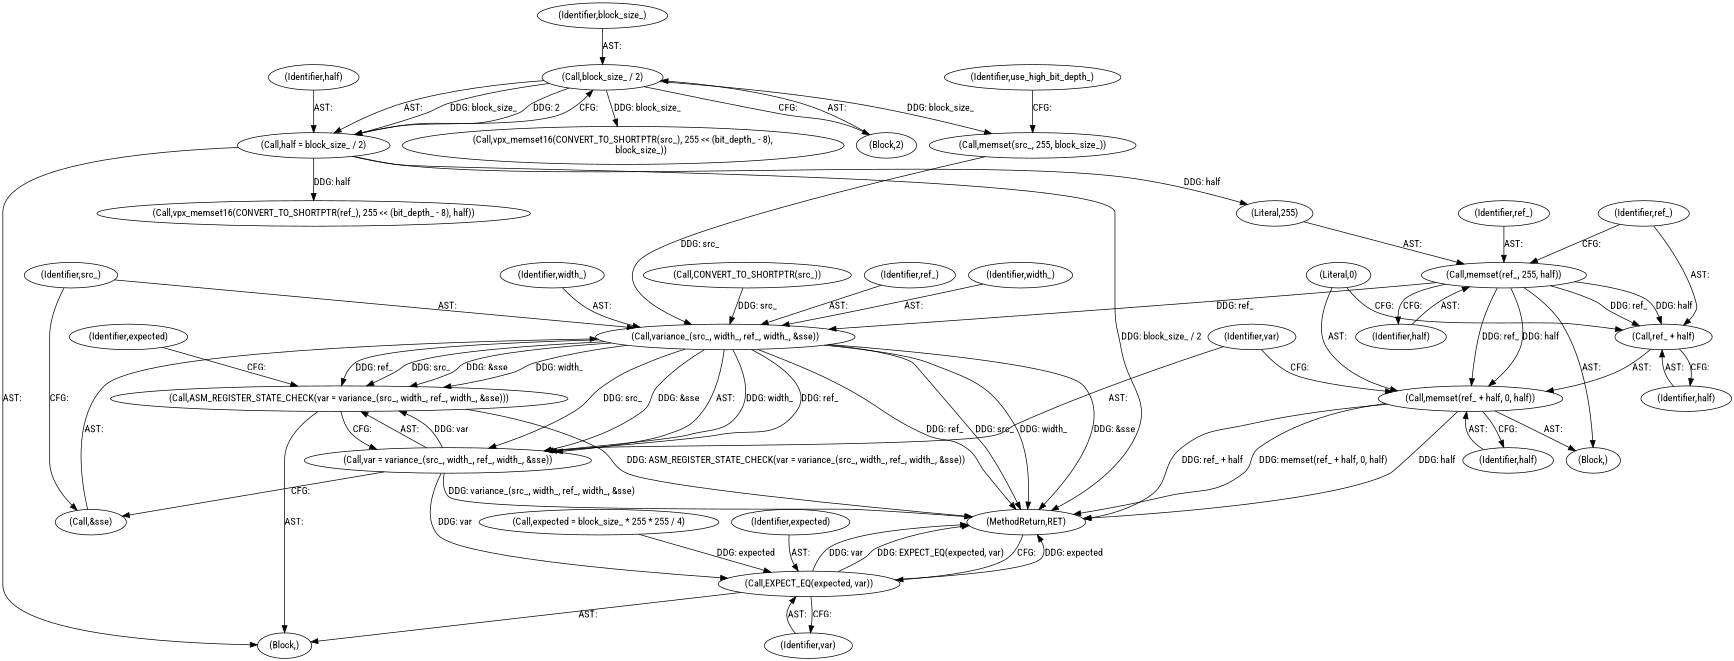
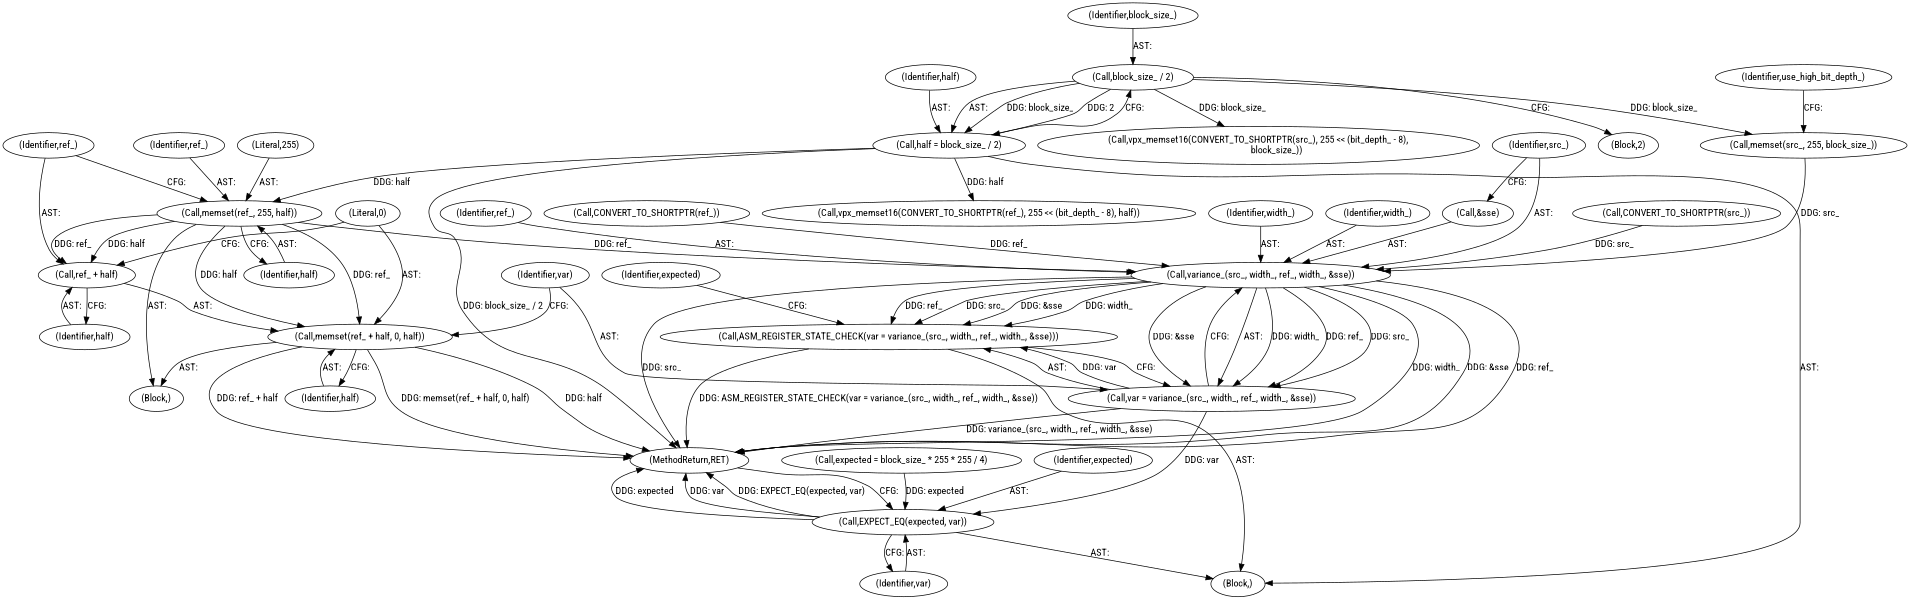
edge "(Block,2)" -> "(Call,block_size_ / 2)": removed, label "AST:"
edge "(Call,half = block_size_ / 2)" -> "(Literal,255)": now "(Call,half = block_size_ / 2)" -> "(Call,memset(ref_, 255, half))"
node "(Call,CONVERT_TO_SHORTPTR(ref_))": added
edge "(Call,var = variance_(src_, width_, ref_, width_, &sse))" -> "(Call,&sse)": now "(Call,var = variance_(src_, width_, ref_, width_, &sse))" -> "(Call,variance_(src_, width_, ref_, width_, &sse))"
